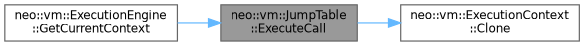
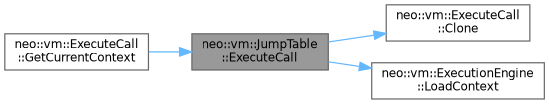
node "neo::vm::ExecutionEngine ::GetCurrentContext": label "neo::vm::ExecutionEngine ::GetCurrentContext" -> "neo::vm::ExecuteCall ::GetCurrentContext"
node "neo::vm::ExecutionContext ::Clone": label "neo::vm::ExecutionContext ::Clone" -> "neo::vm::ExecuteCall ::Clone"
node "neo::vm::ExecutionEngine ::LoadContext": added
